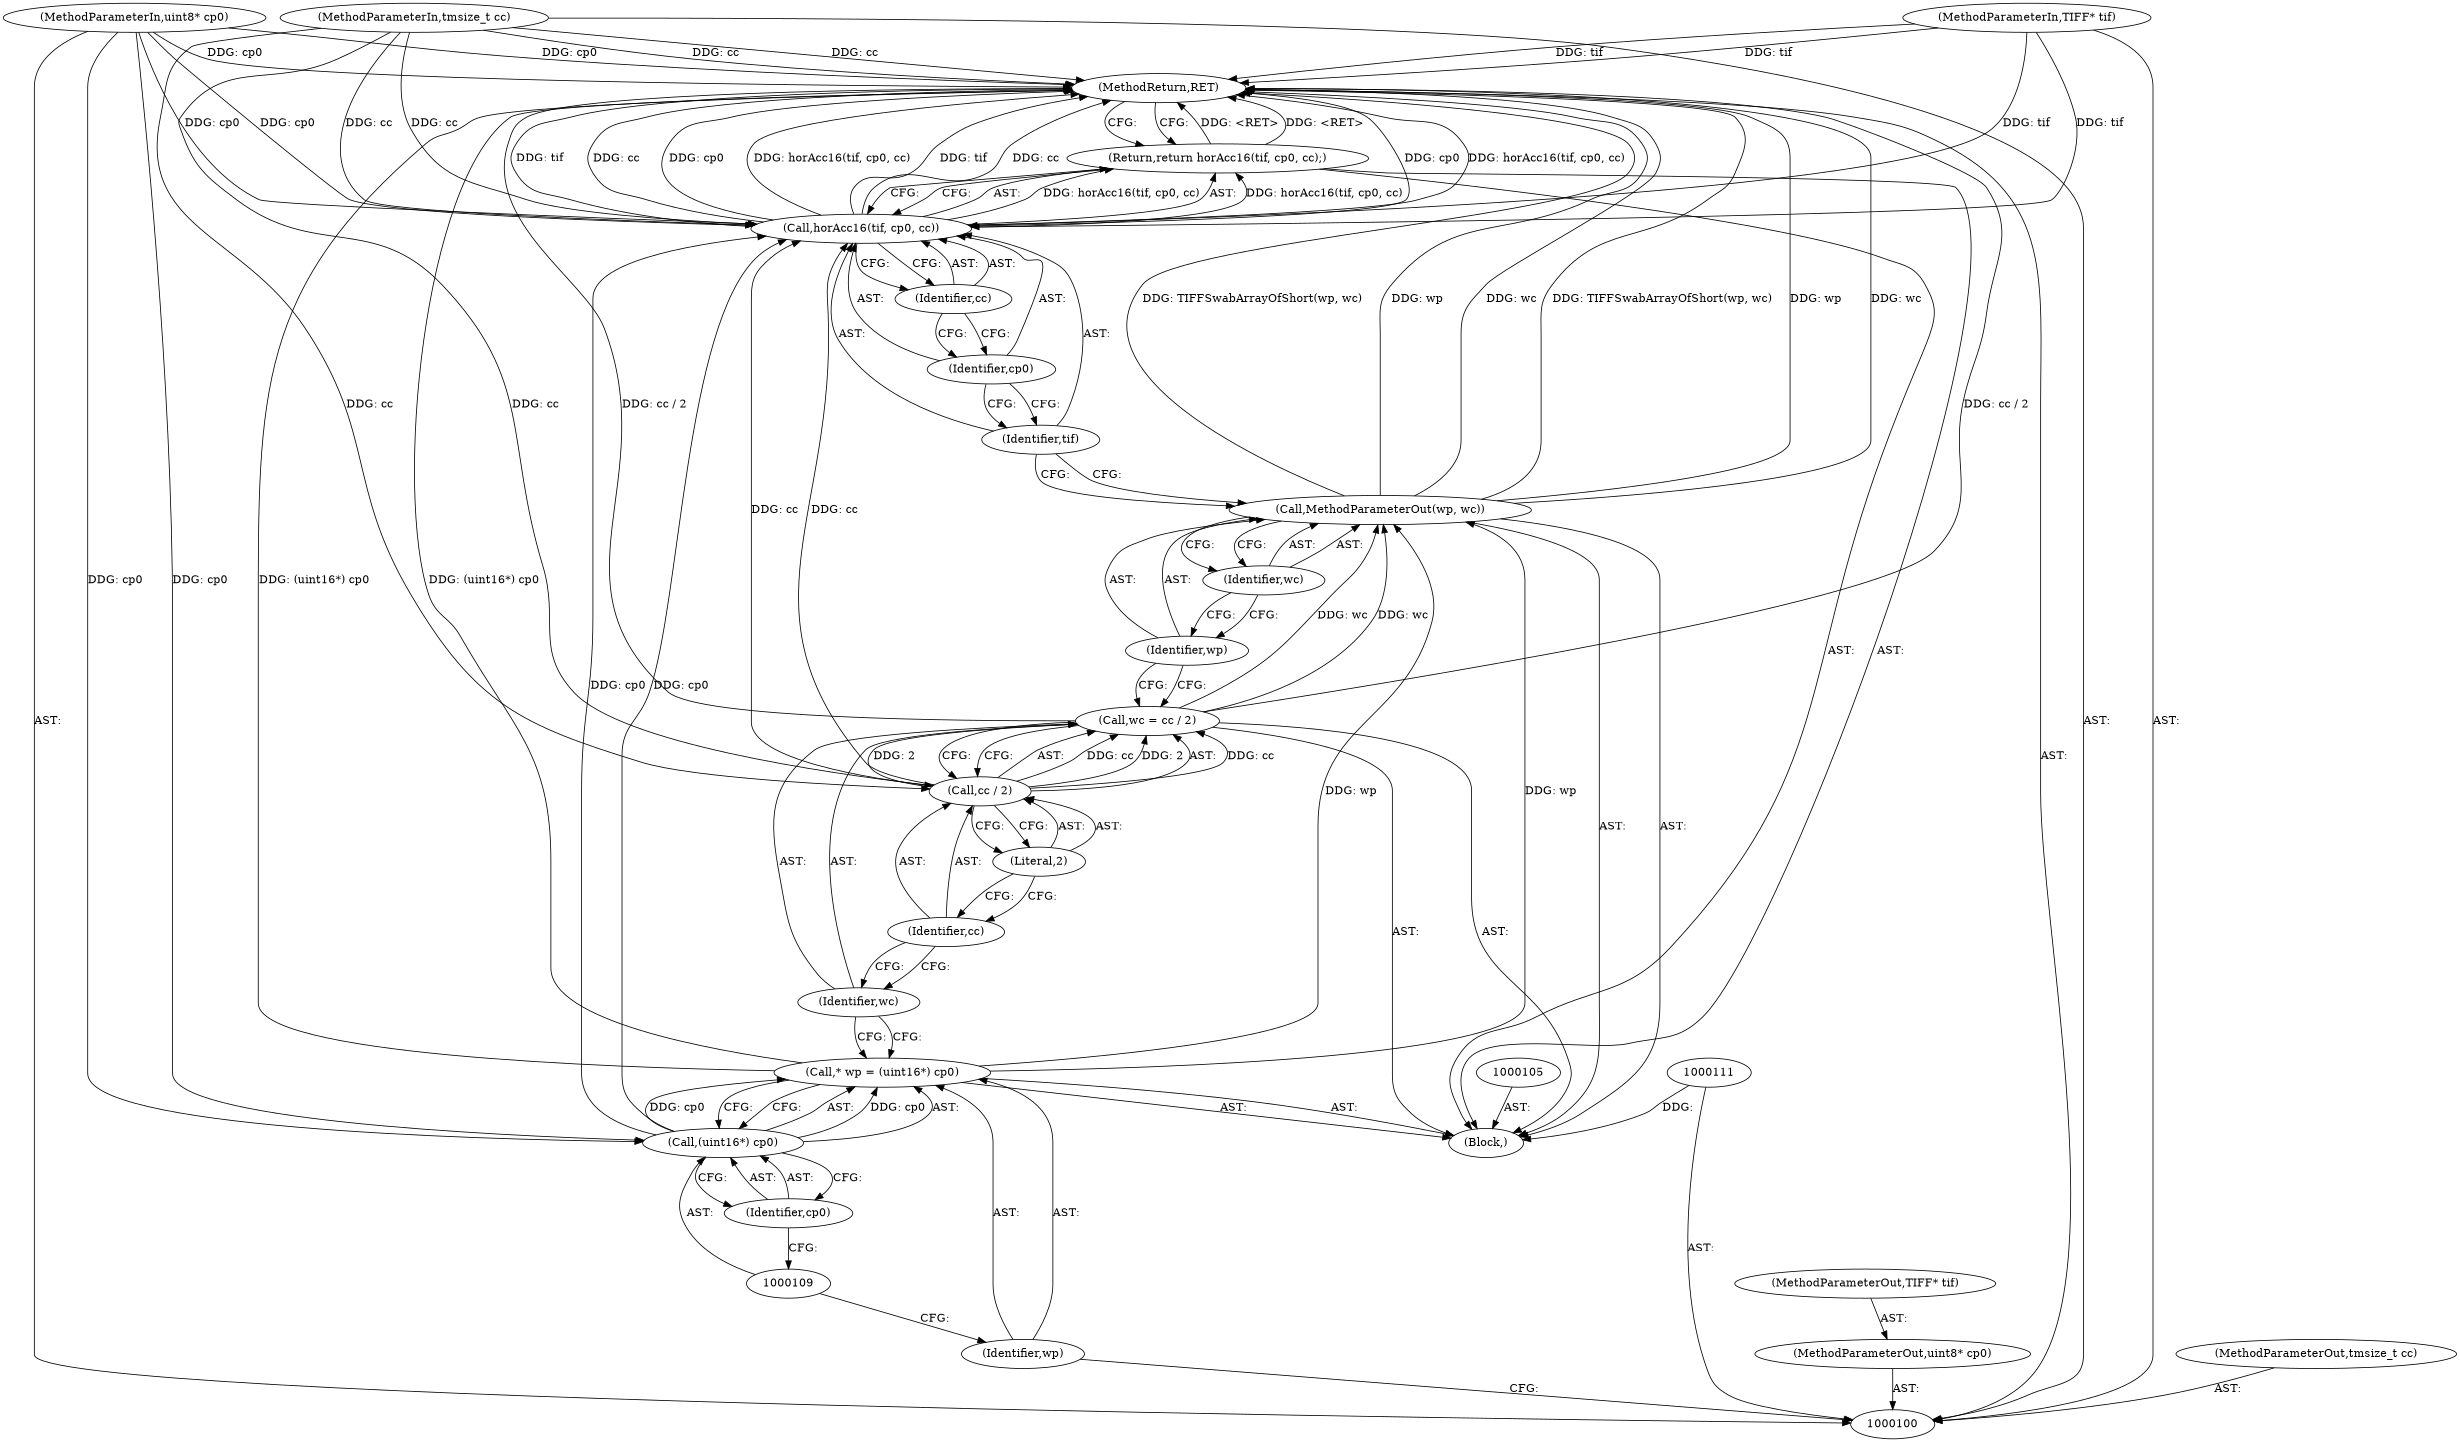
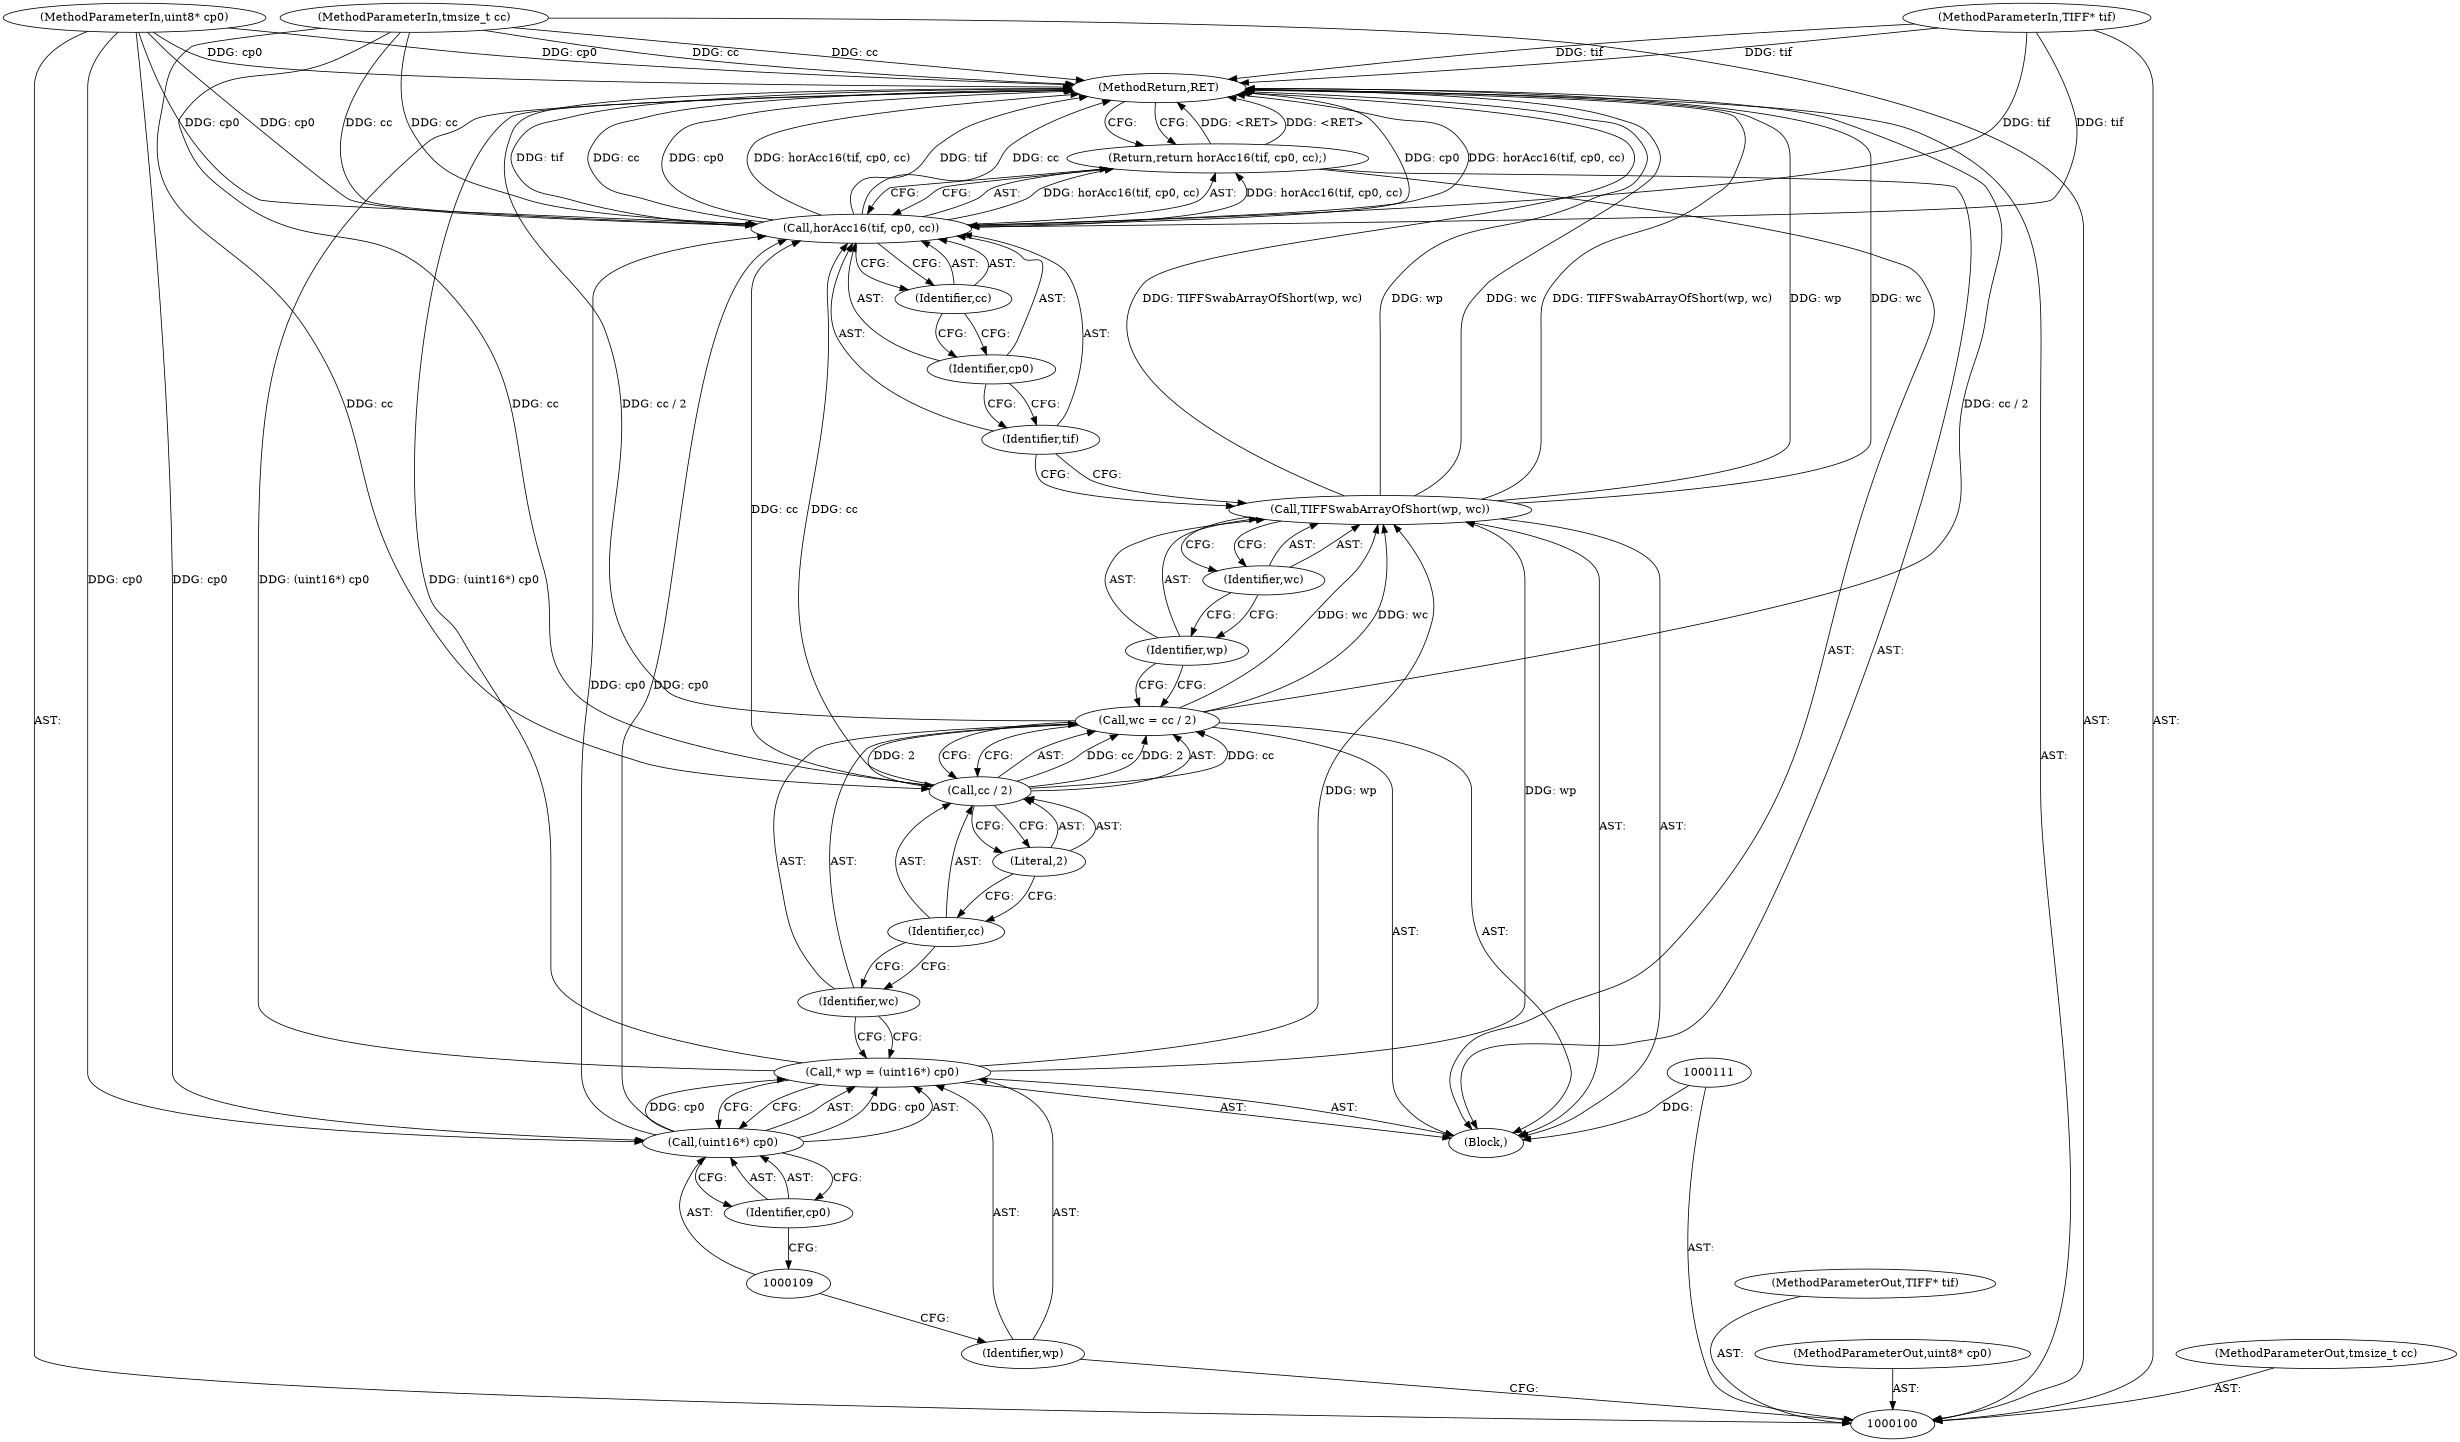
node "(Call,MethodParameterOut(wp, wc))": label "(Call,MethodParameterOut(wp, wc))" -> "(Call,TIFFSwabArrayOfShort(wp, wc))"
node "1000105": removed
edge "(MethodParameterOut,TIFF* tif)" -> "(MethodParameterOut,uint8* cp0)": now "(MethodParameterOut,TIFF* tif)" -> "1000100"
